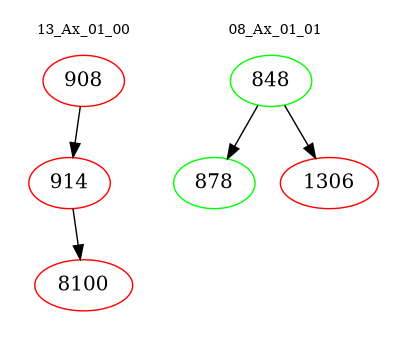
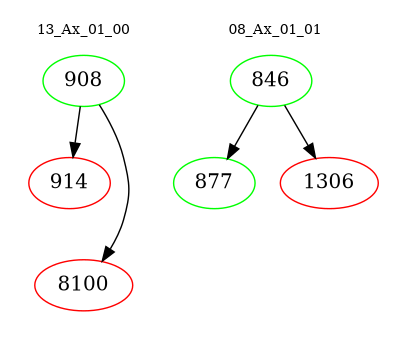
node "908": color red -> green
node "848": label "848" -> "846"
node "878": label "878" -> "877"
edge "914" -> "8100": now "908" -> "8100"
